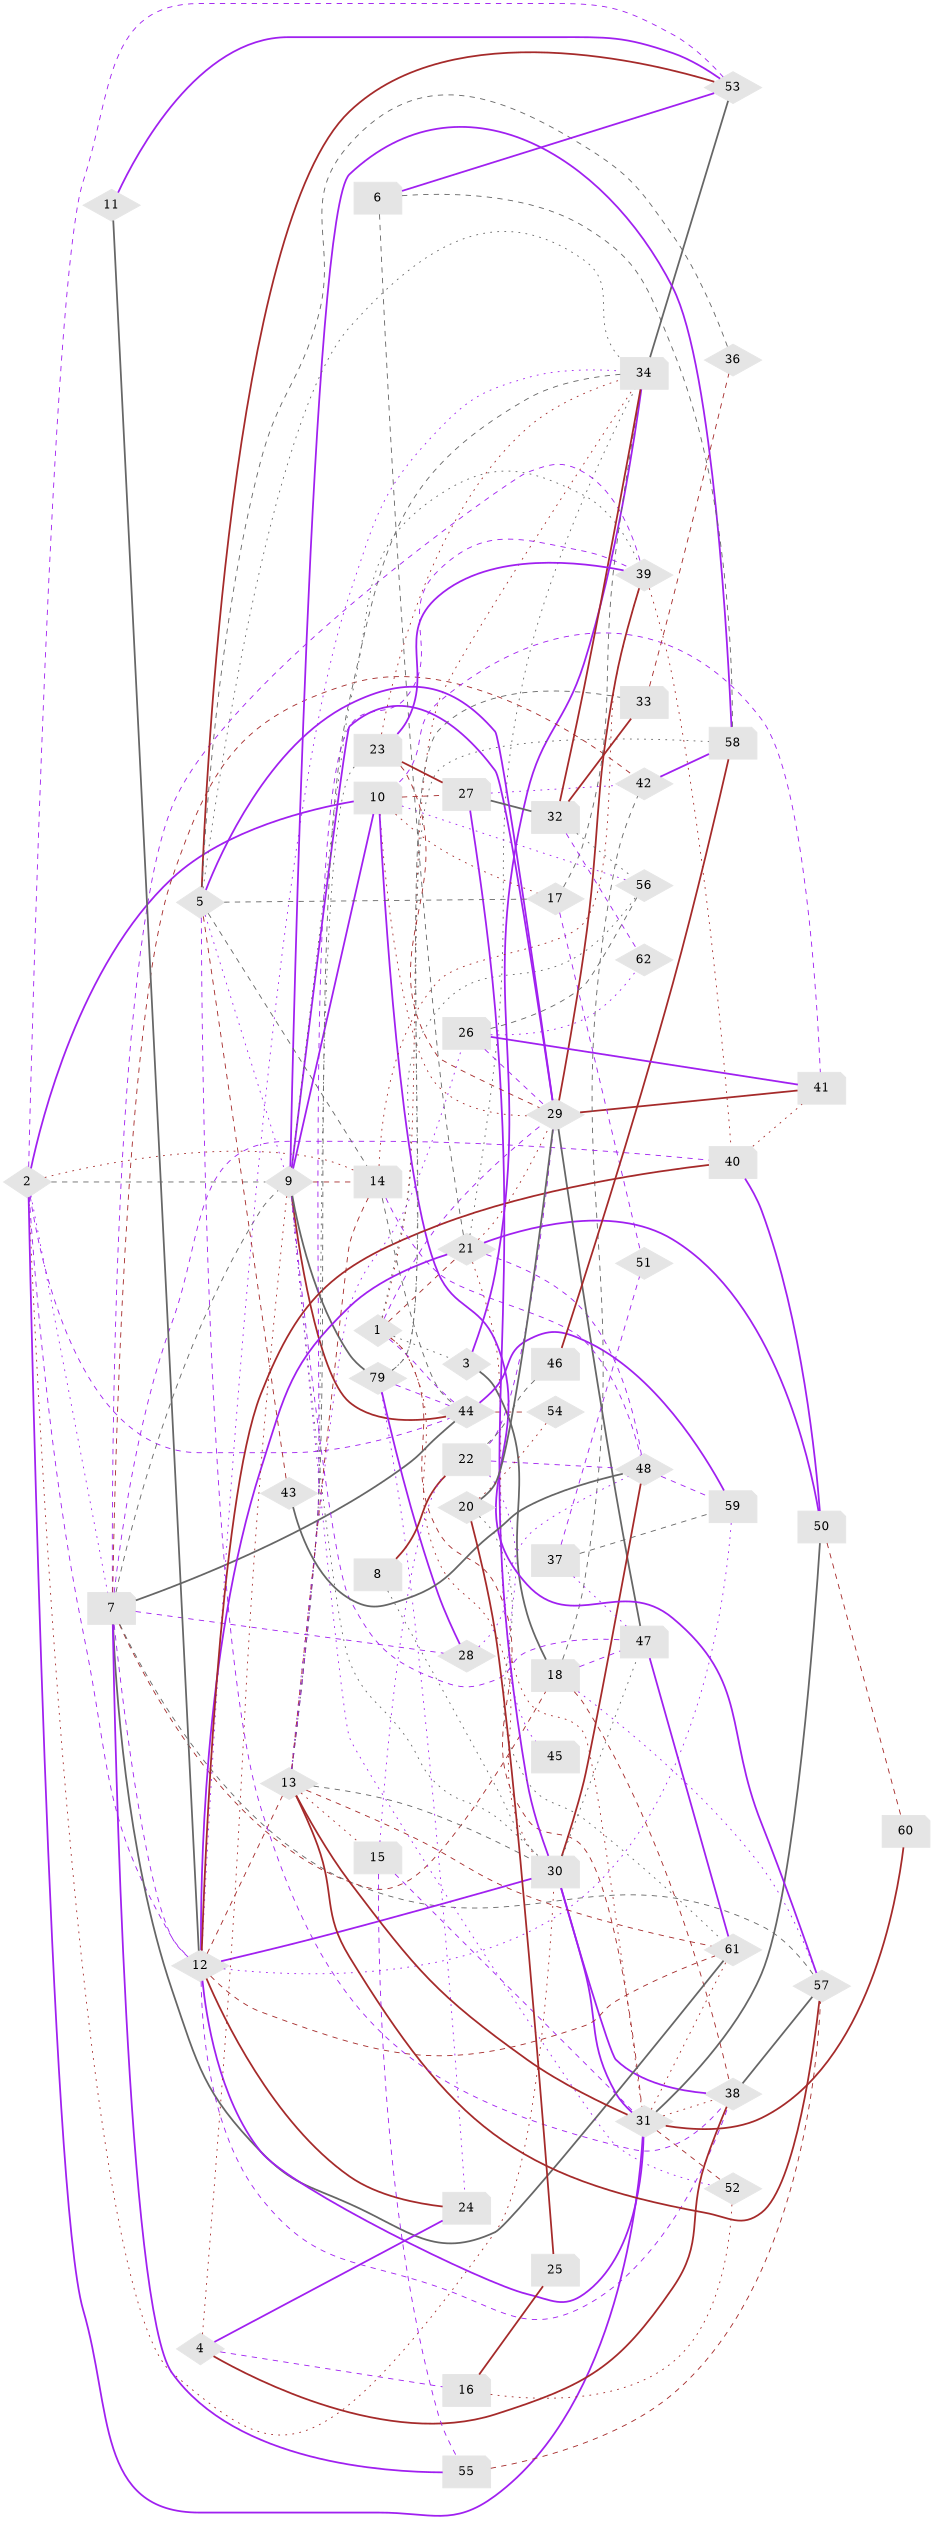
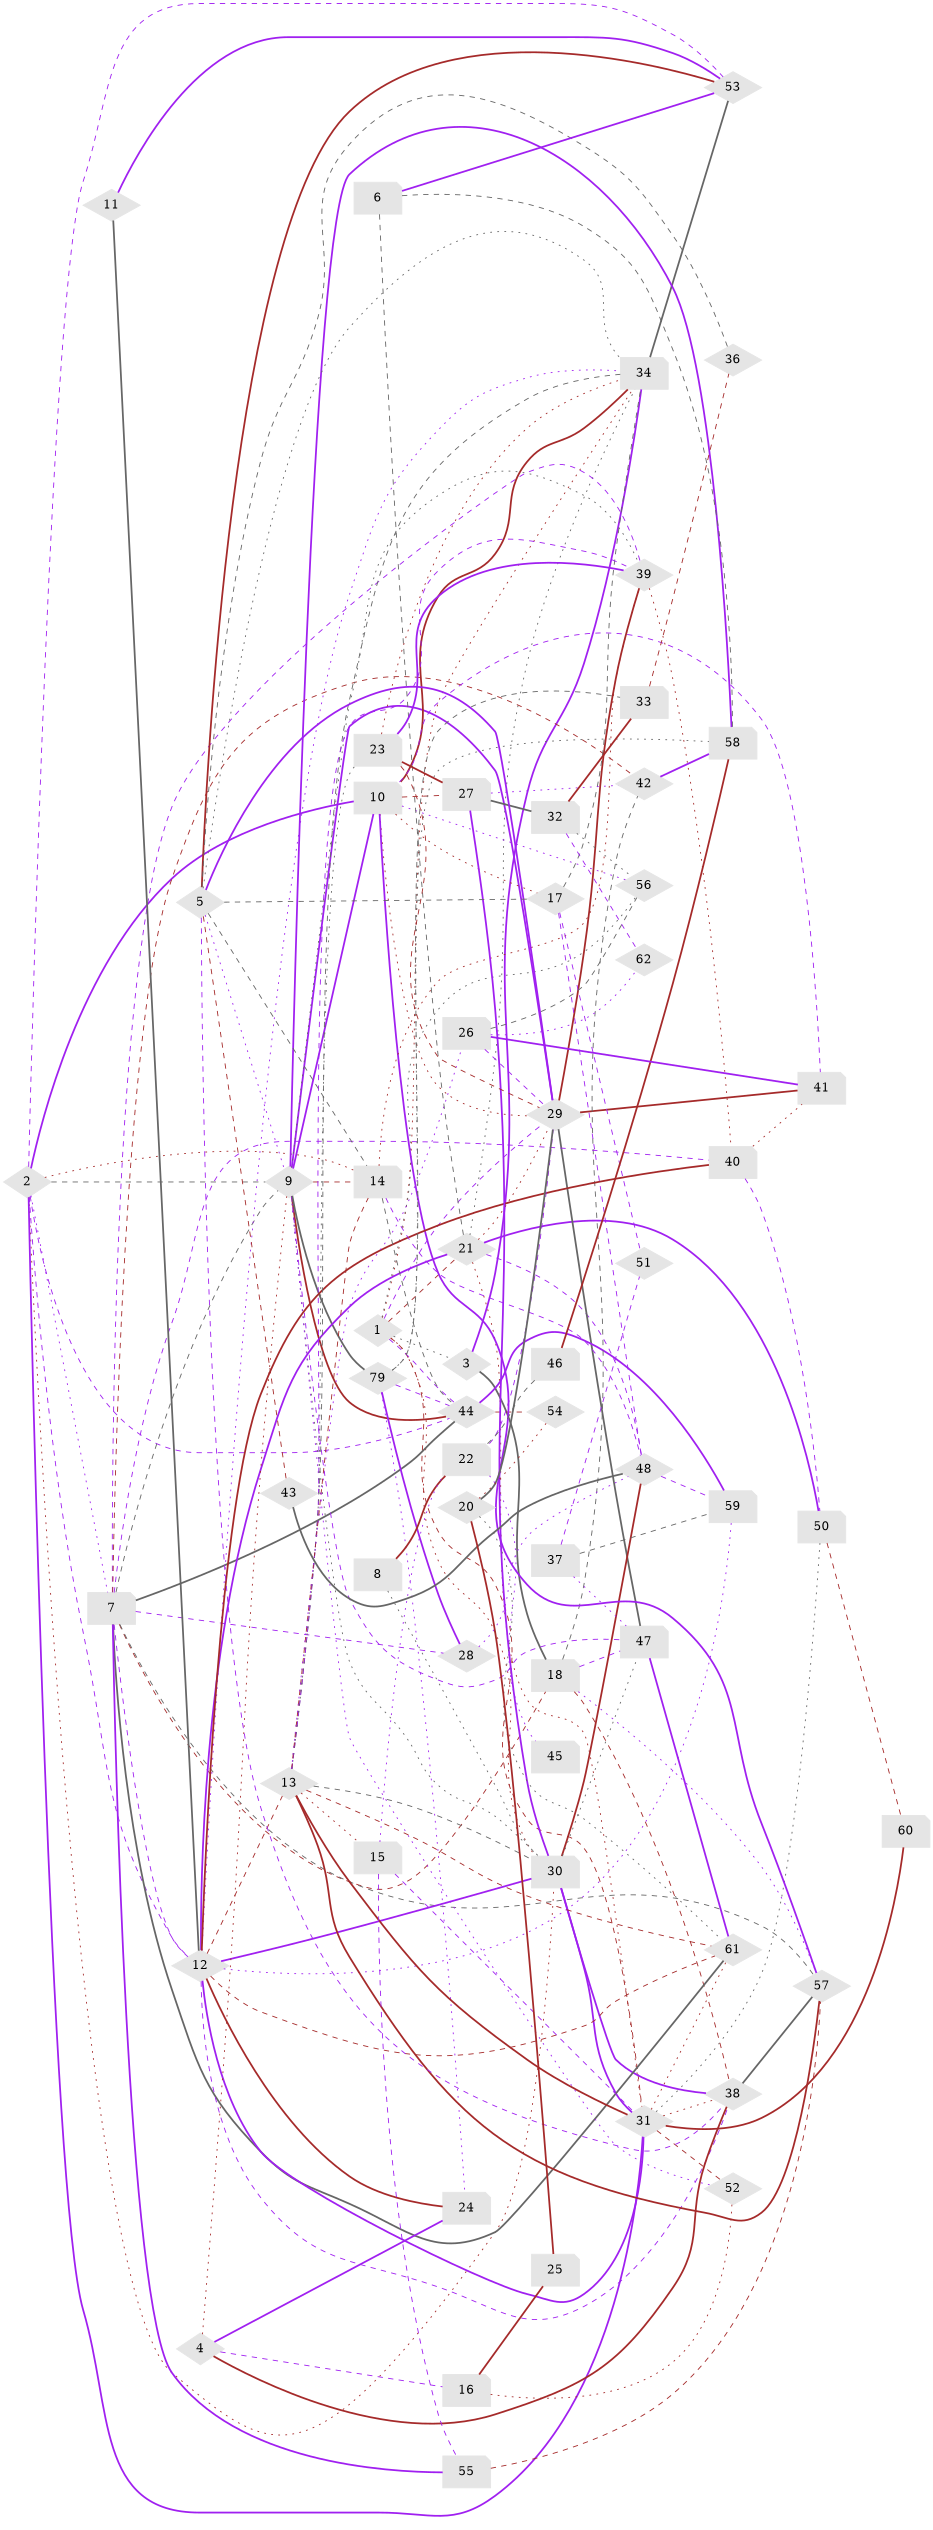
edge "34" -- "32": now "34" -- "10"
edge "40" -- "50": style bold -> dashed
edge "22" -- "48": now "17" -- "48"
edge "50" -- "31": style bold -> dotted
